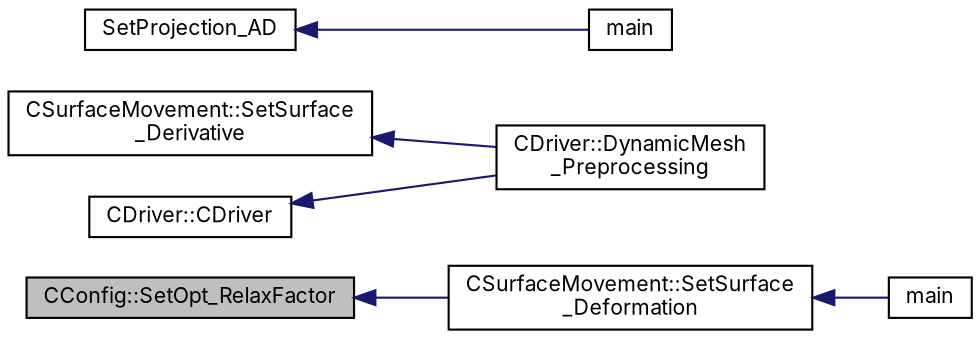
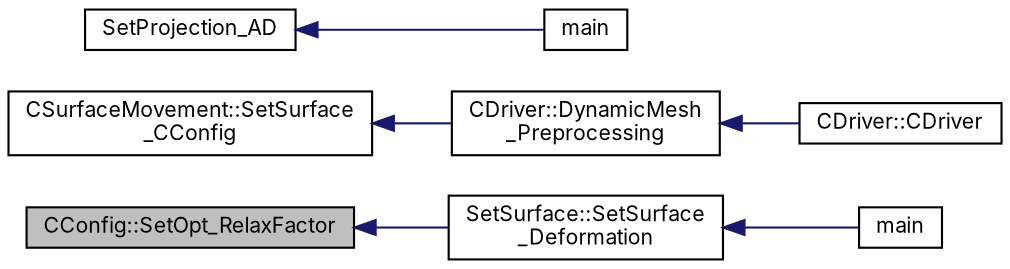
node "CSurfaceMovement::SetSurface _Derivative": label "CSurfaceMovement::SetSurface _Derivative" -> "CSurfaceMovement::SetSurface _CConfig"
edge "CDriver::DynamicMesh _Preprocessing" -> "CDriver::CDriver": reversed
node "CSurfaceMovement::SetSurface _Deformation": label "CSurfaceMovement::SetSurface _Deformation" -> "SetSurface::SetSurface _Deformation"
